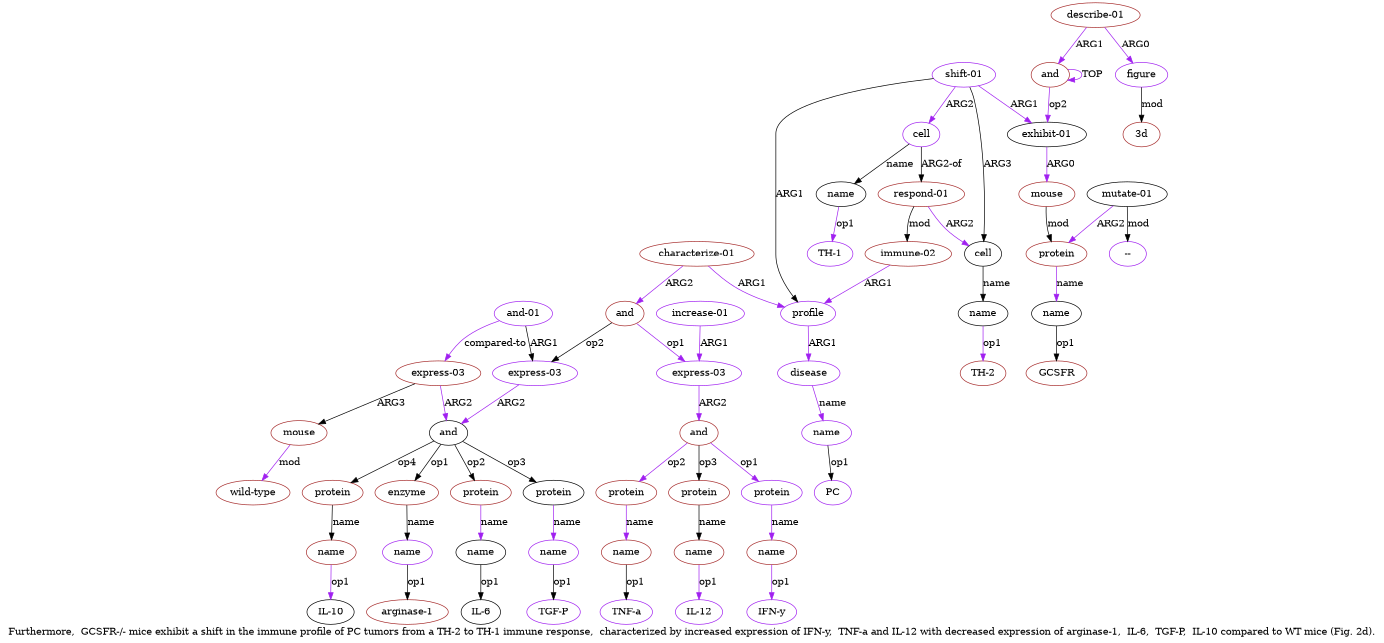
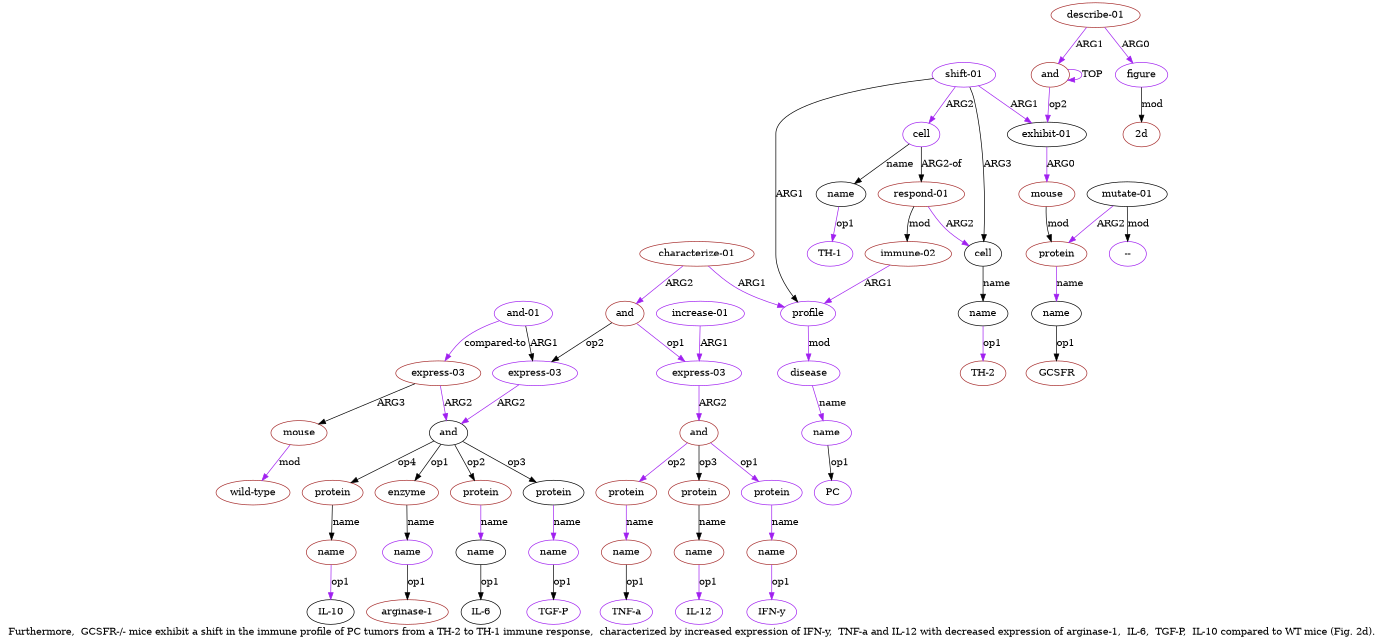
node "3d": label "3d" -> "2d"
edge "profile" -> "disease": label "ARG1" -> "mod"
